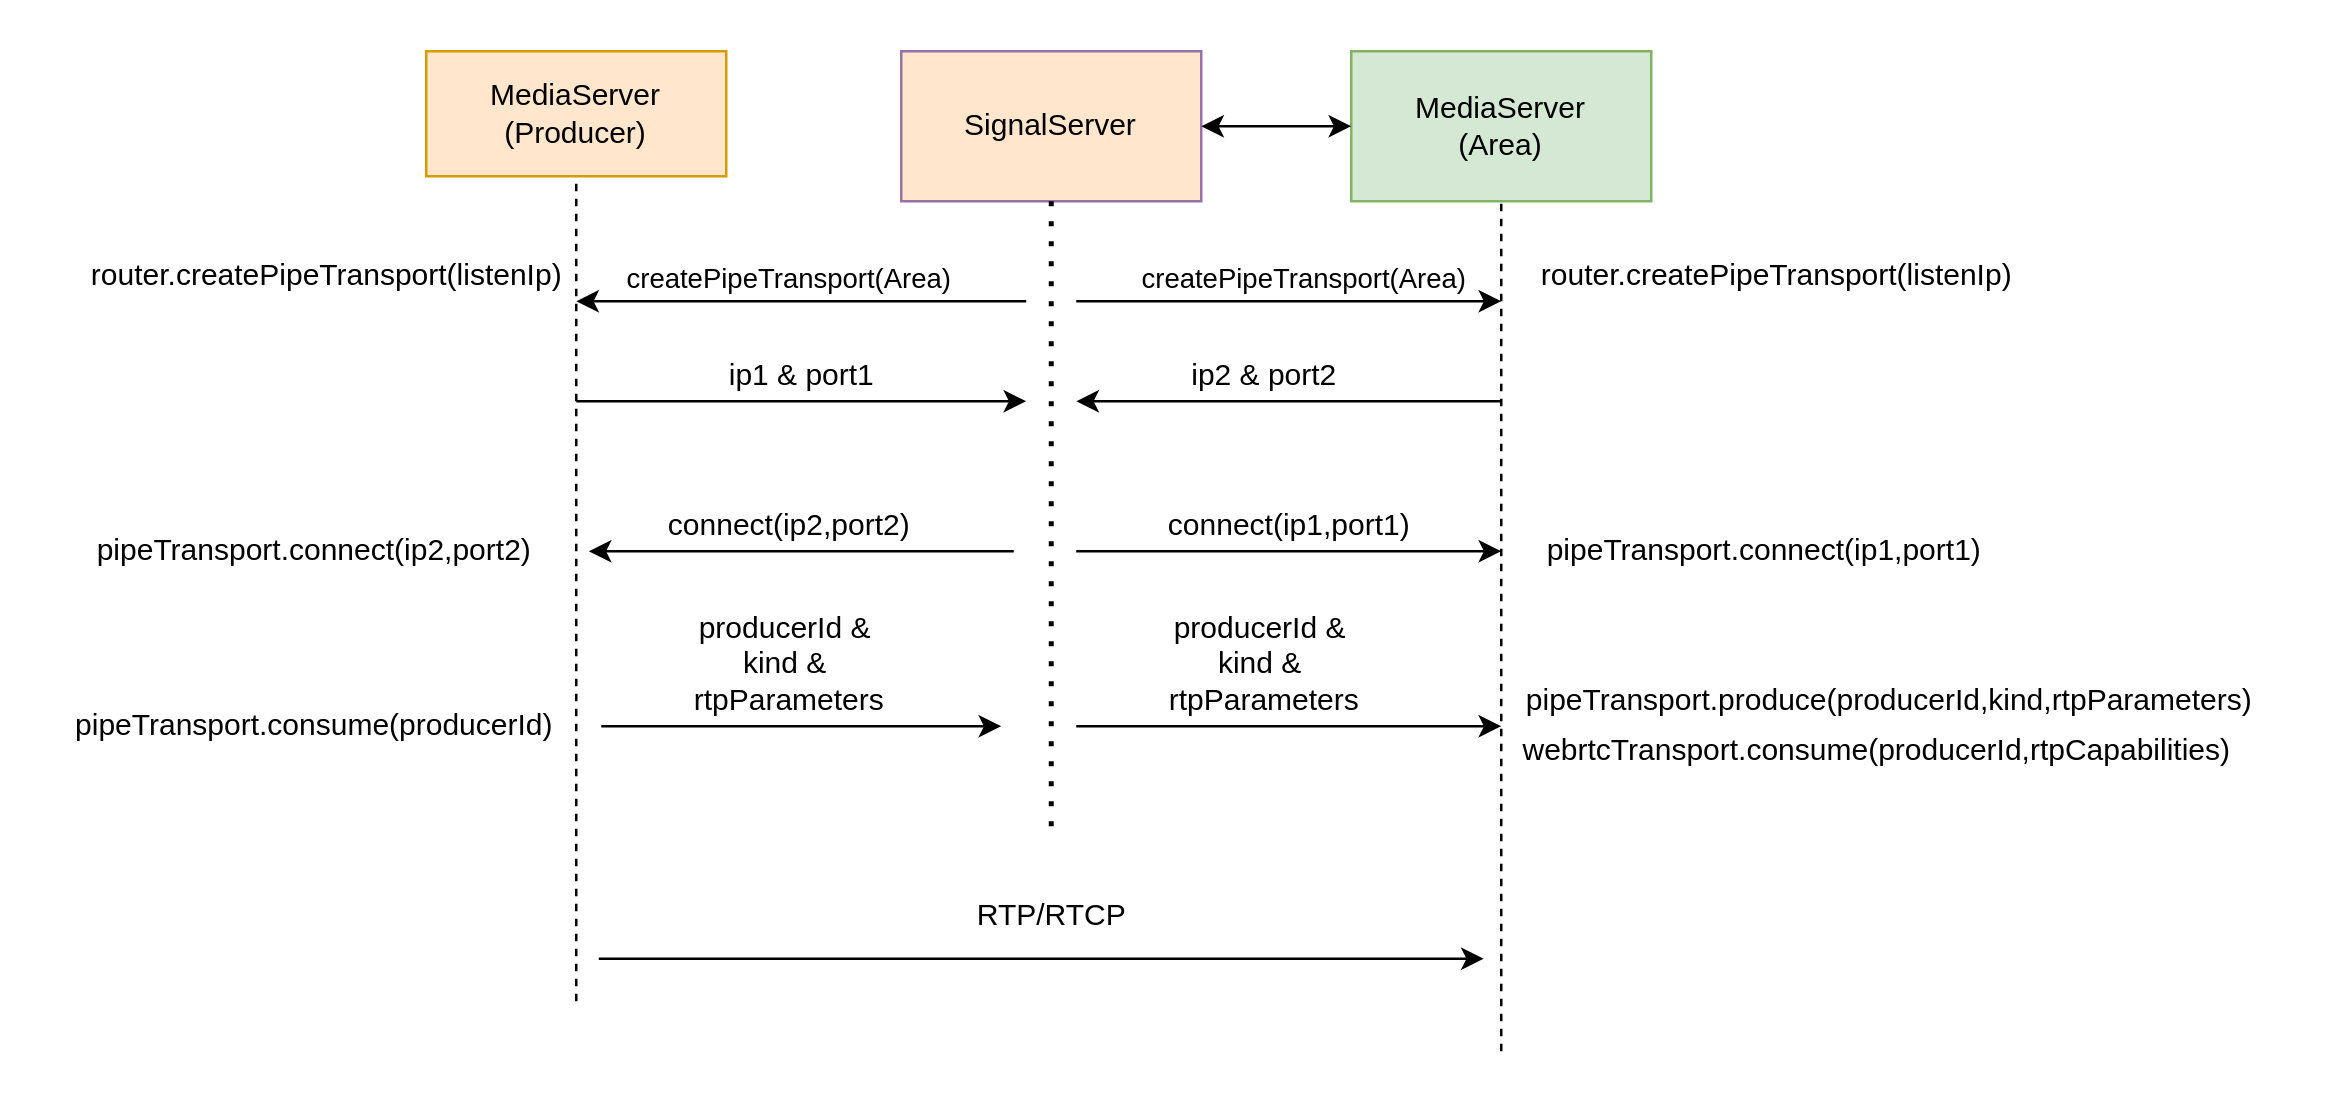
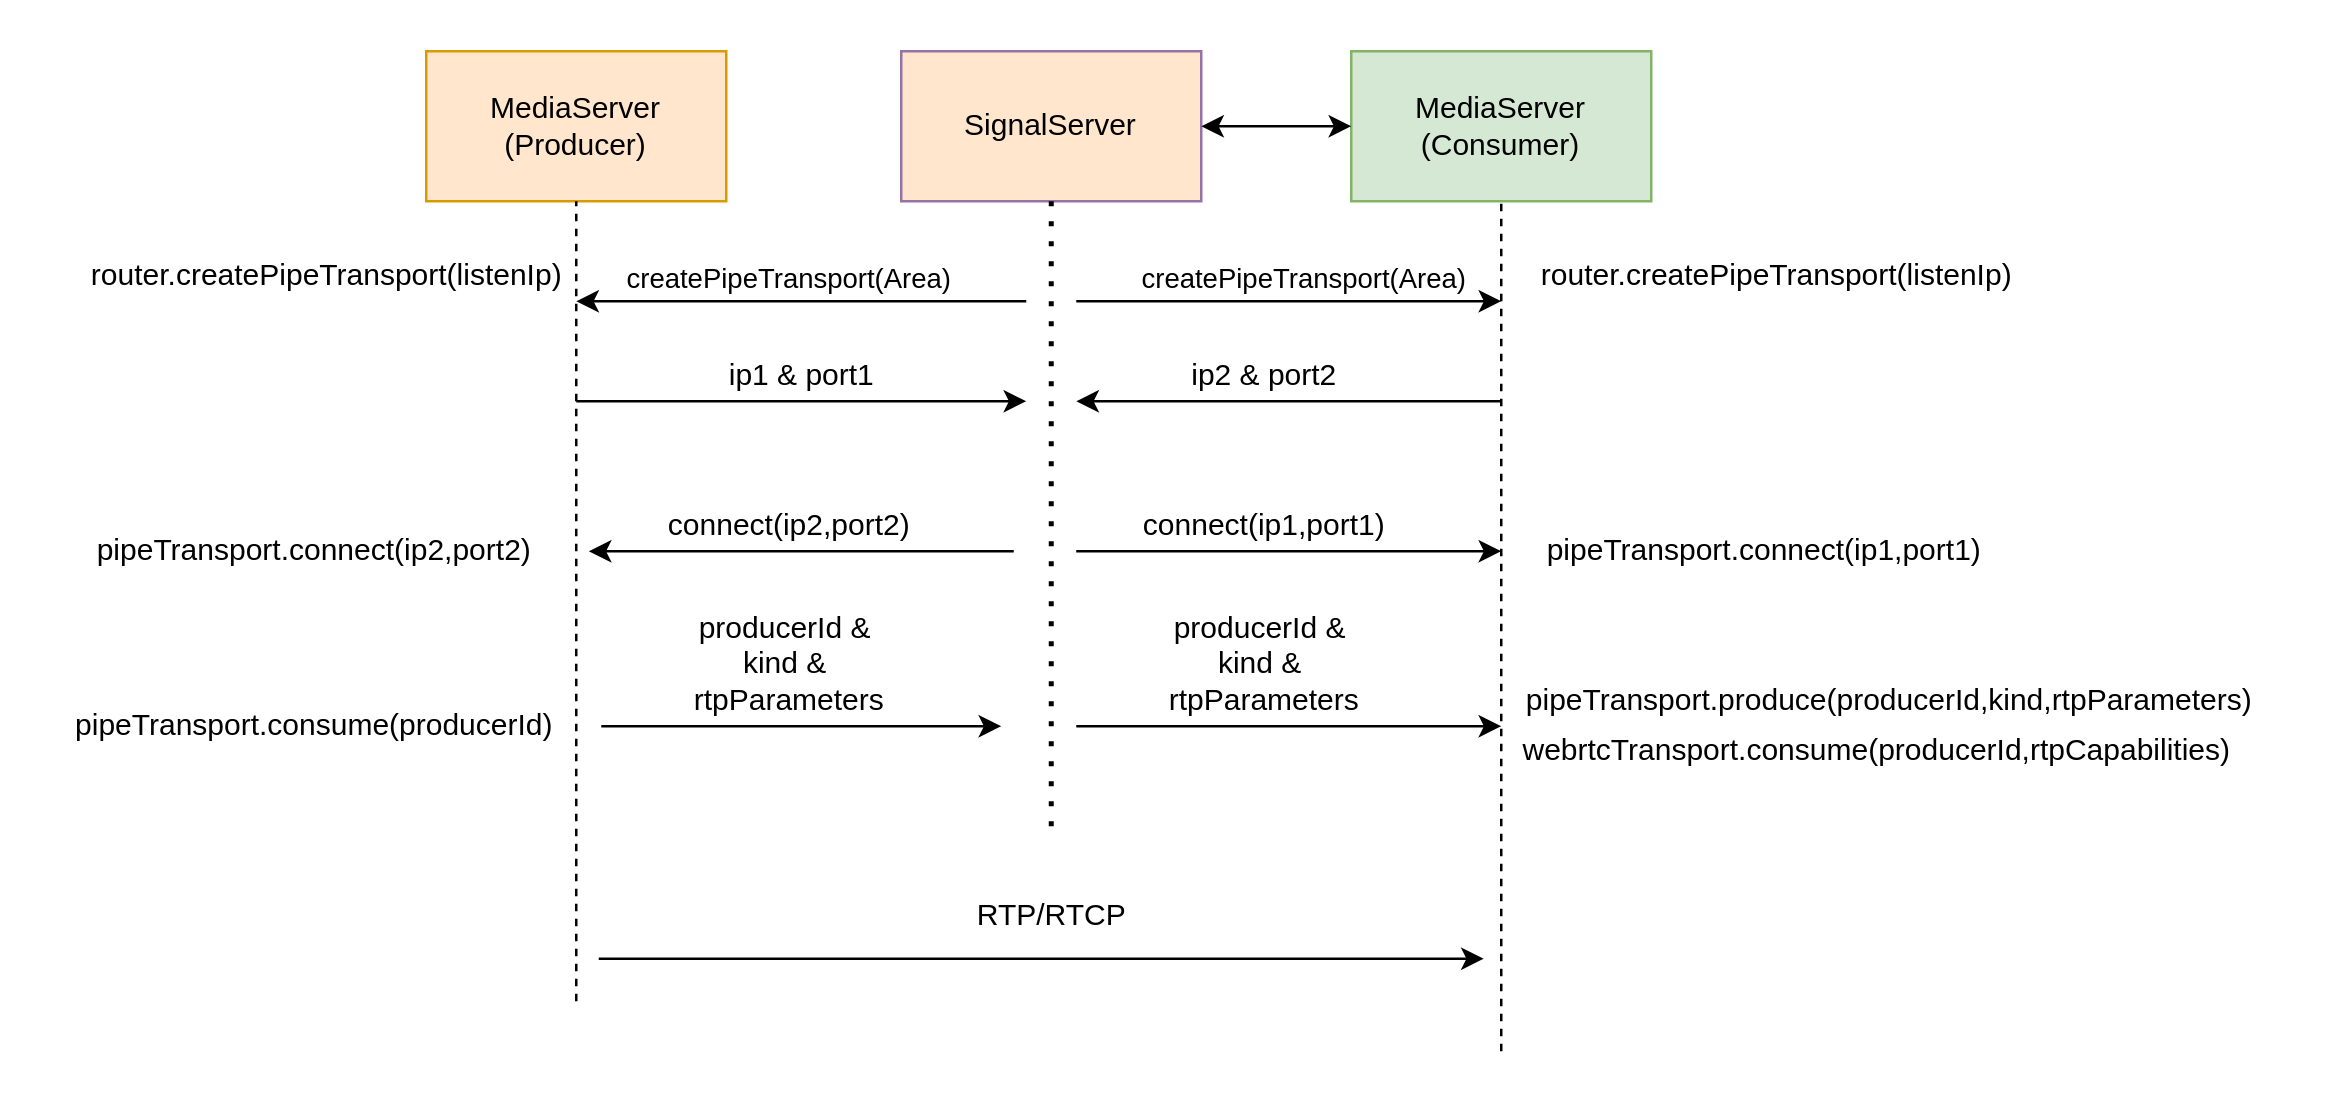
node "MediaServer (Producer)": size 300x125 -> 300x150
node "MediaServer (Area)": label "MediaServer (Area)" -> "MediaServer (Consumer)"
node "connect(ip1,port1)": moved (1289, 526) -> (1264, 526)
